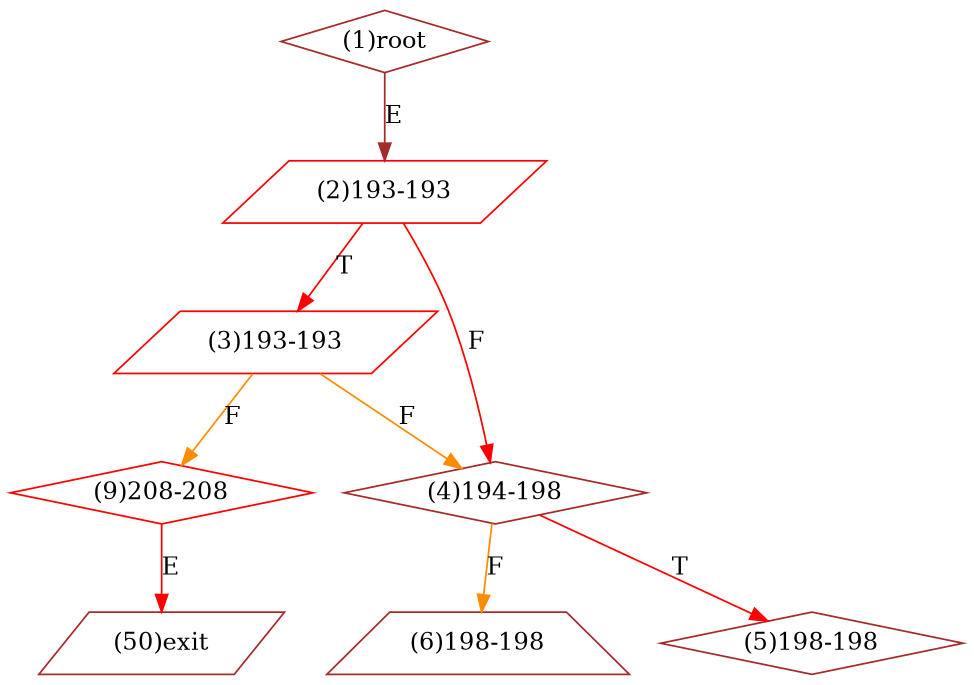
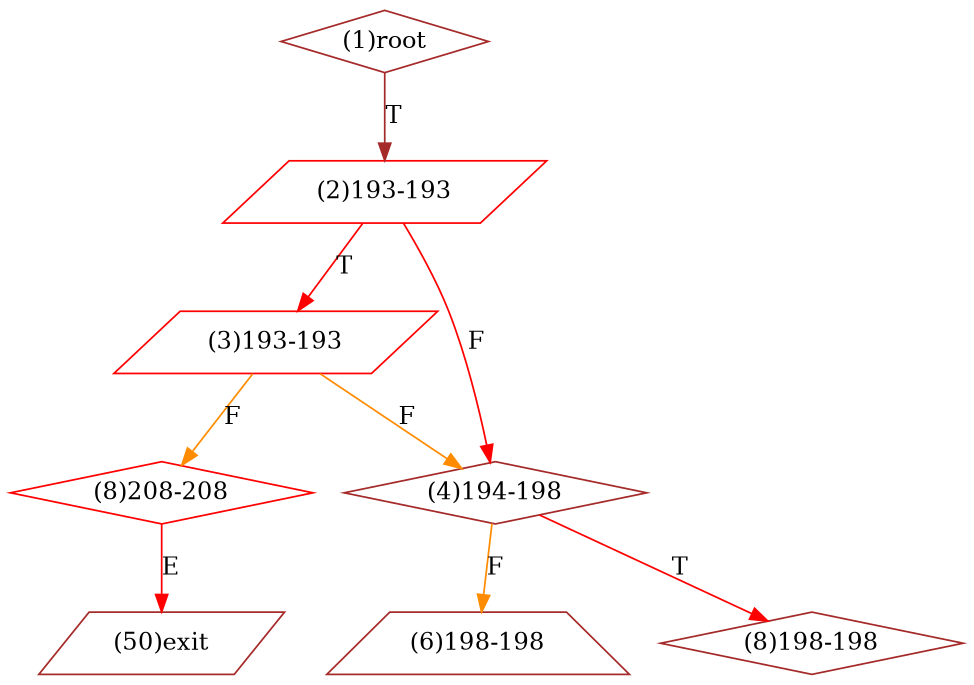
edge "(1)root" -> "(2)193-193": label "E" -> "T"
node "(9)208-208": label "(9)208-208" -> "(8)208-208"
node "(5)198-198": label "(5)198-198" -> "(8)198-198"
